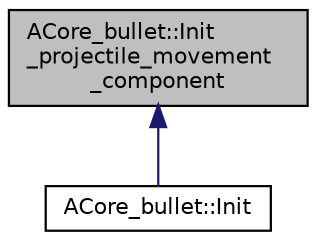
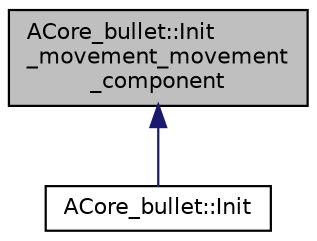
node "ACore_bullet::Init _projectile_movement _component": label "ACore_bullet::Init _projectile_movement _component" -> "ACore_bullet::Init _movement_movement _component"
